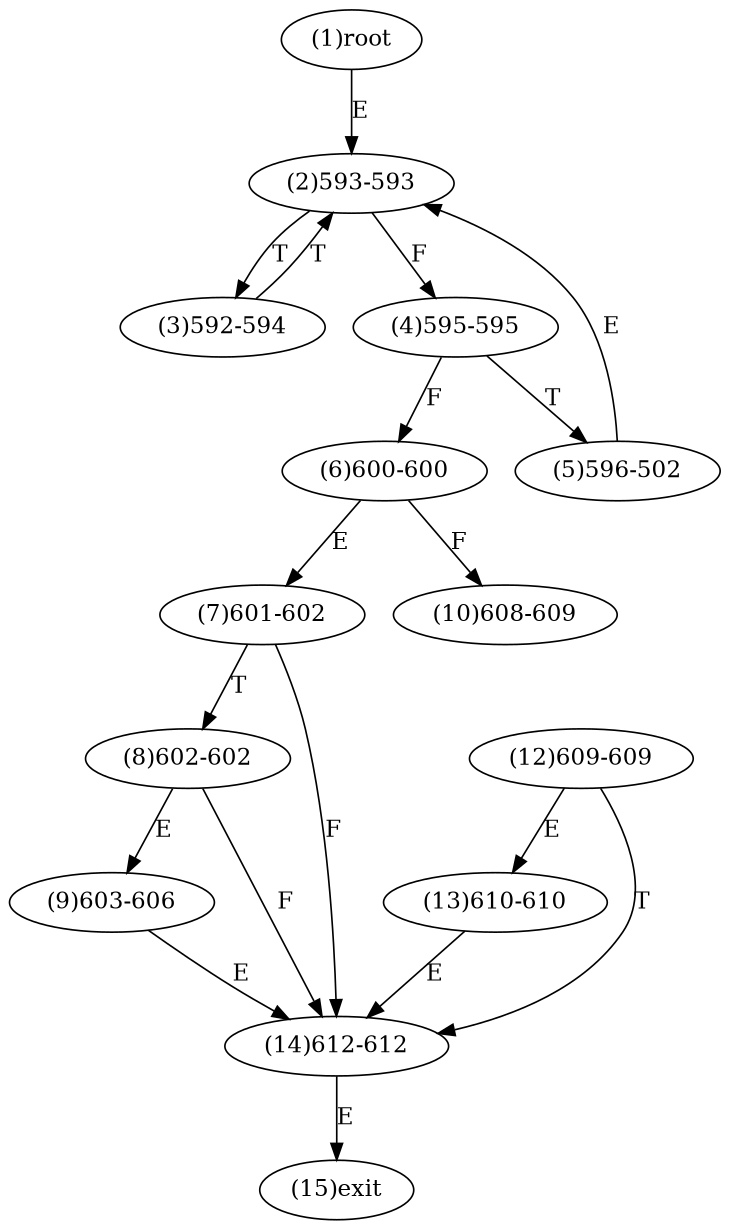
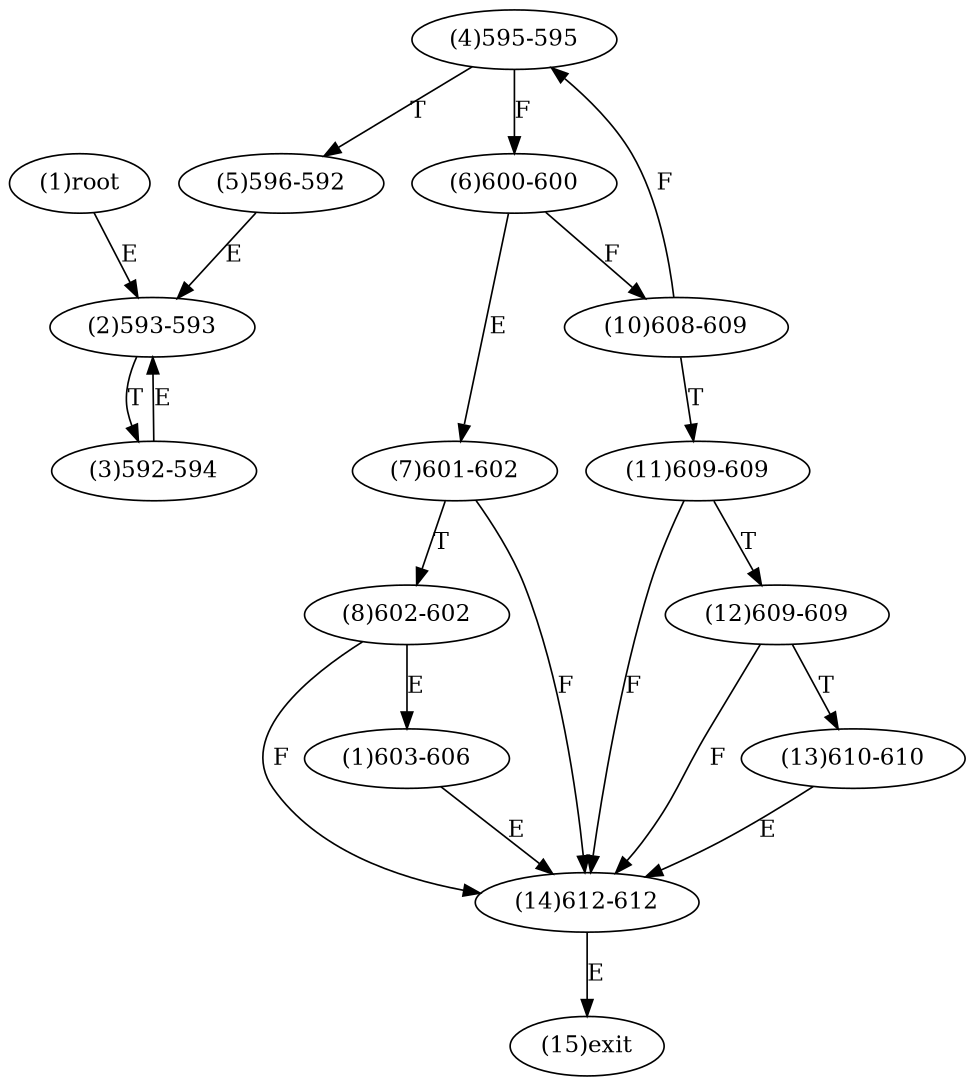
edge "(2)593-593" -> "(4)595-595": now "(10)608-609" -> "(4)595-595"
edge "(3)592-594" -> "(2)593-593": label "T" -> "E"
node "(5)596-502": label "(5)596-502" -> "(5)596-592"
node "(11)609-609": added
edge "(12)609-609" -> "(13)610-610": label "E" -> "T"
node "(9)603-606": label "(9)603-606" -> "(1)603-606"
edge "(12)609-609" -> "(14)612-612": label "T" -> "F"
